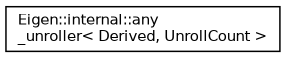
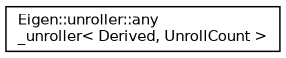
node "Eigen::internal::any _unroller< Derived, UnrollCount >": label "Eigen::internal::any _unroller< Derived, UnrollCount >" -> "Eigen::unroller::any _unroller< Derived, UnrollCount >"
